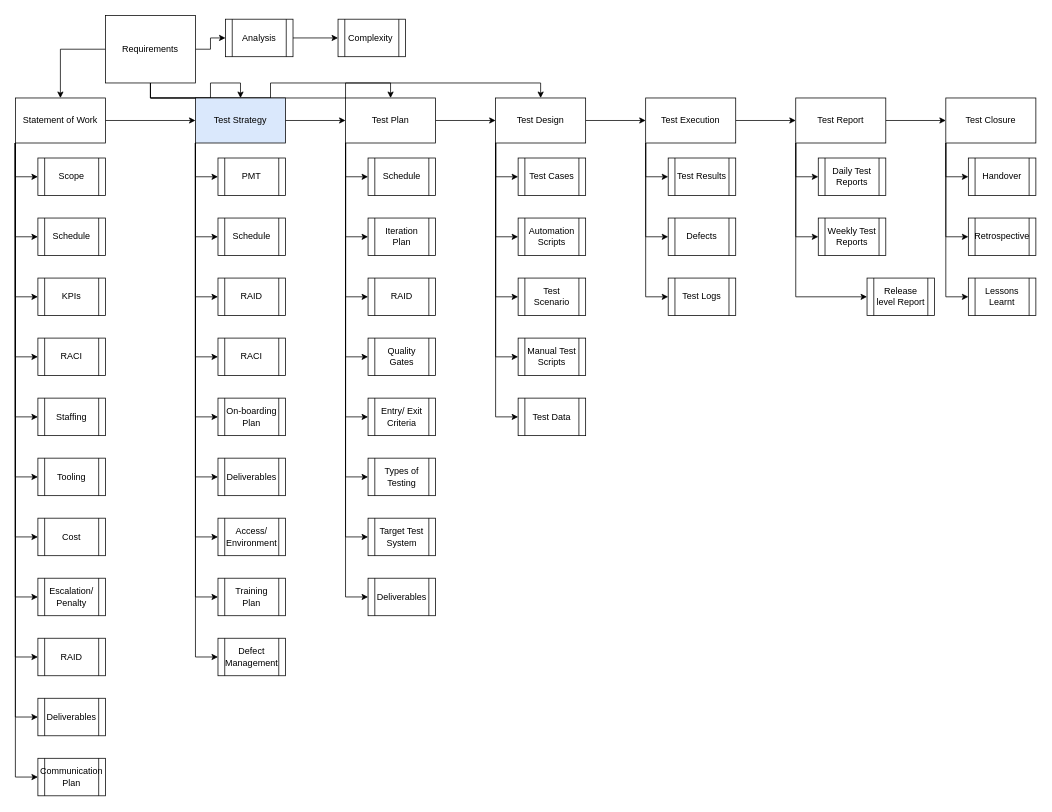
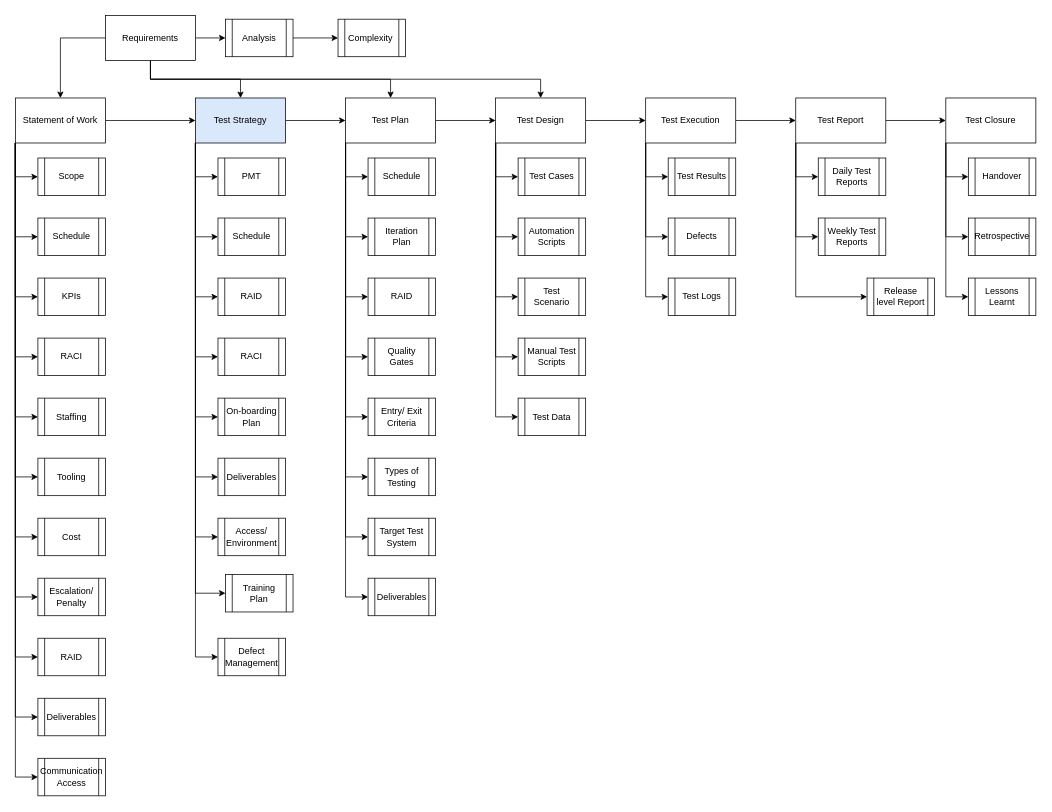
node "Requirements": size 90x68 -> 90x45
node "Training Plan": moved (252, 597) -> (259, 593)
node "Communication Plan": label "Communication Plan" -> "Communication Access"
